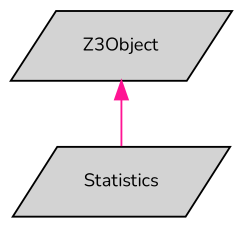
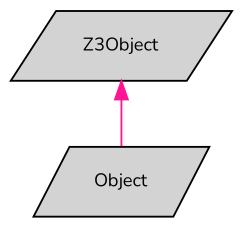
node "Statistics": label "Statistics" -> "Object"
